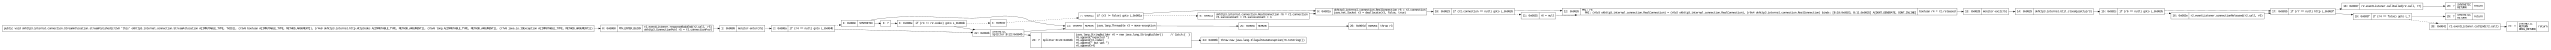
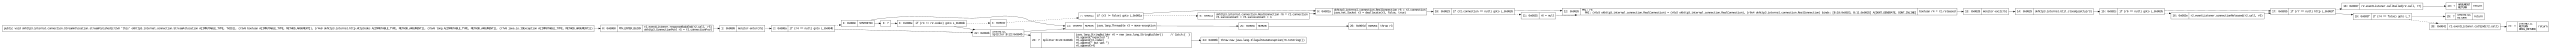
node "28: ?": text "SYNTHETIC" -> "ARGUMENT"
